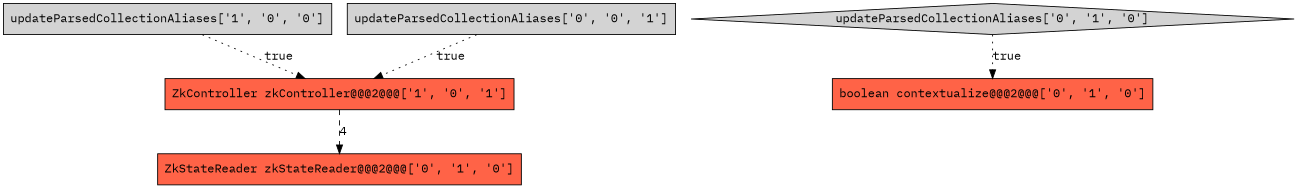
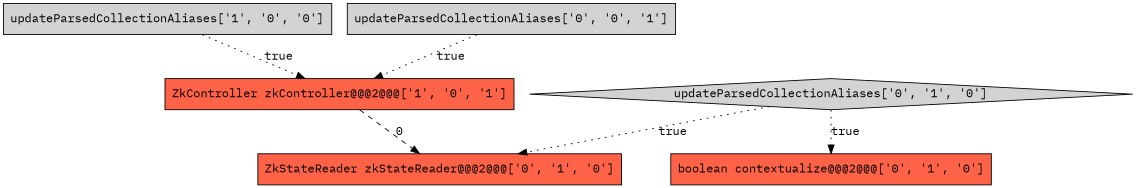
edge "updateParsedCollectionAliases['0', '1', '0']" -> "ZkStateReader zkStateReader@@@2@@@['0', '1', '0']": added, label "true"
edge "ZkController zkController@@@2@@@['1', '0', '1']" -> "ZkStateReader zkStateReader@@@2@@@['0', '1', '0']": label "4" -> "0"
